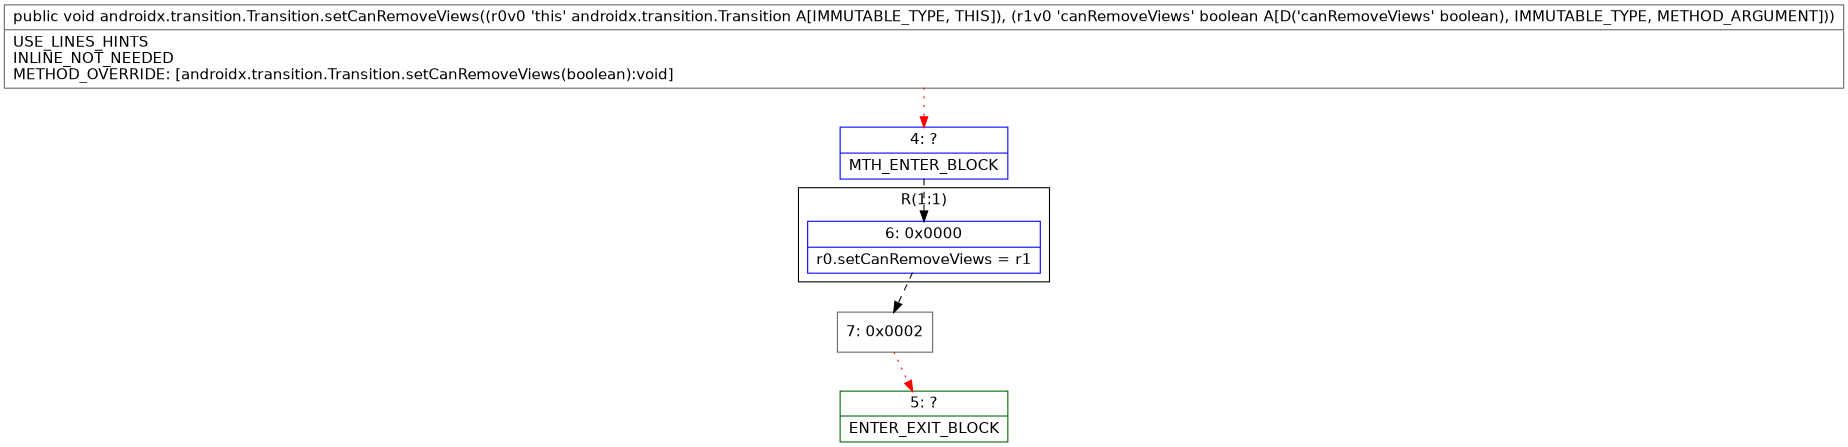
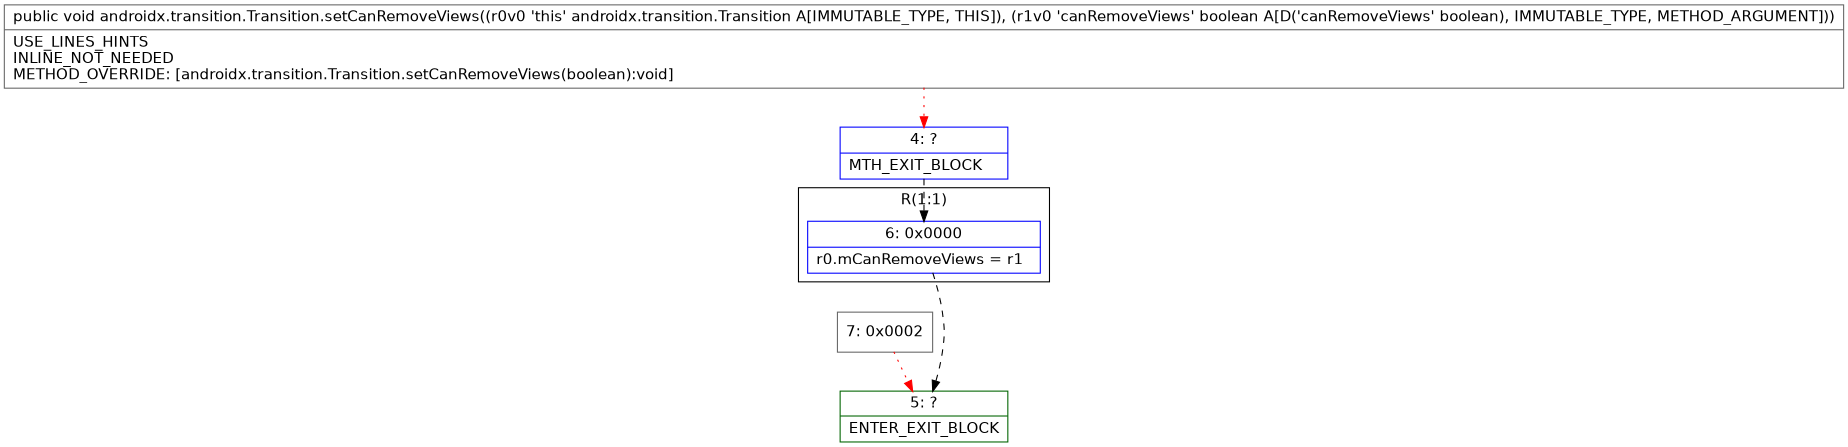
node "4: ?": text "MTH_ENTER_BLOCK" -> "MTH_EXIT_BLOCK"
node "6: 0x0000": text "r0.setCanRemoveViews = r1" -> "r0.mCanRemoveViews = r1"
edge "6: 0x0000" -> "7: 0x0002": now "6: 0x0000" -> "5: ?"
